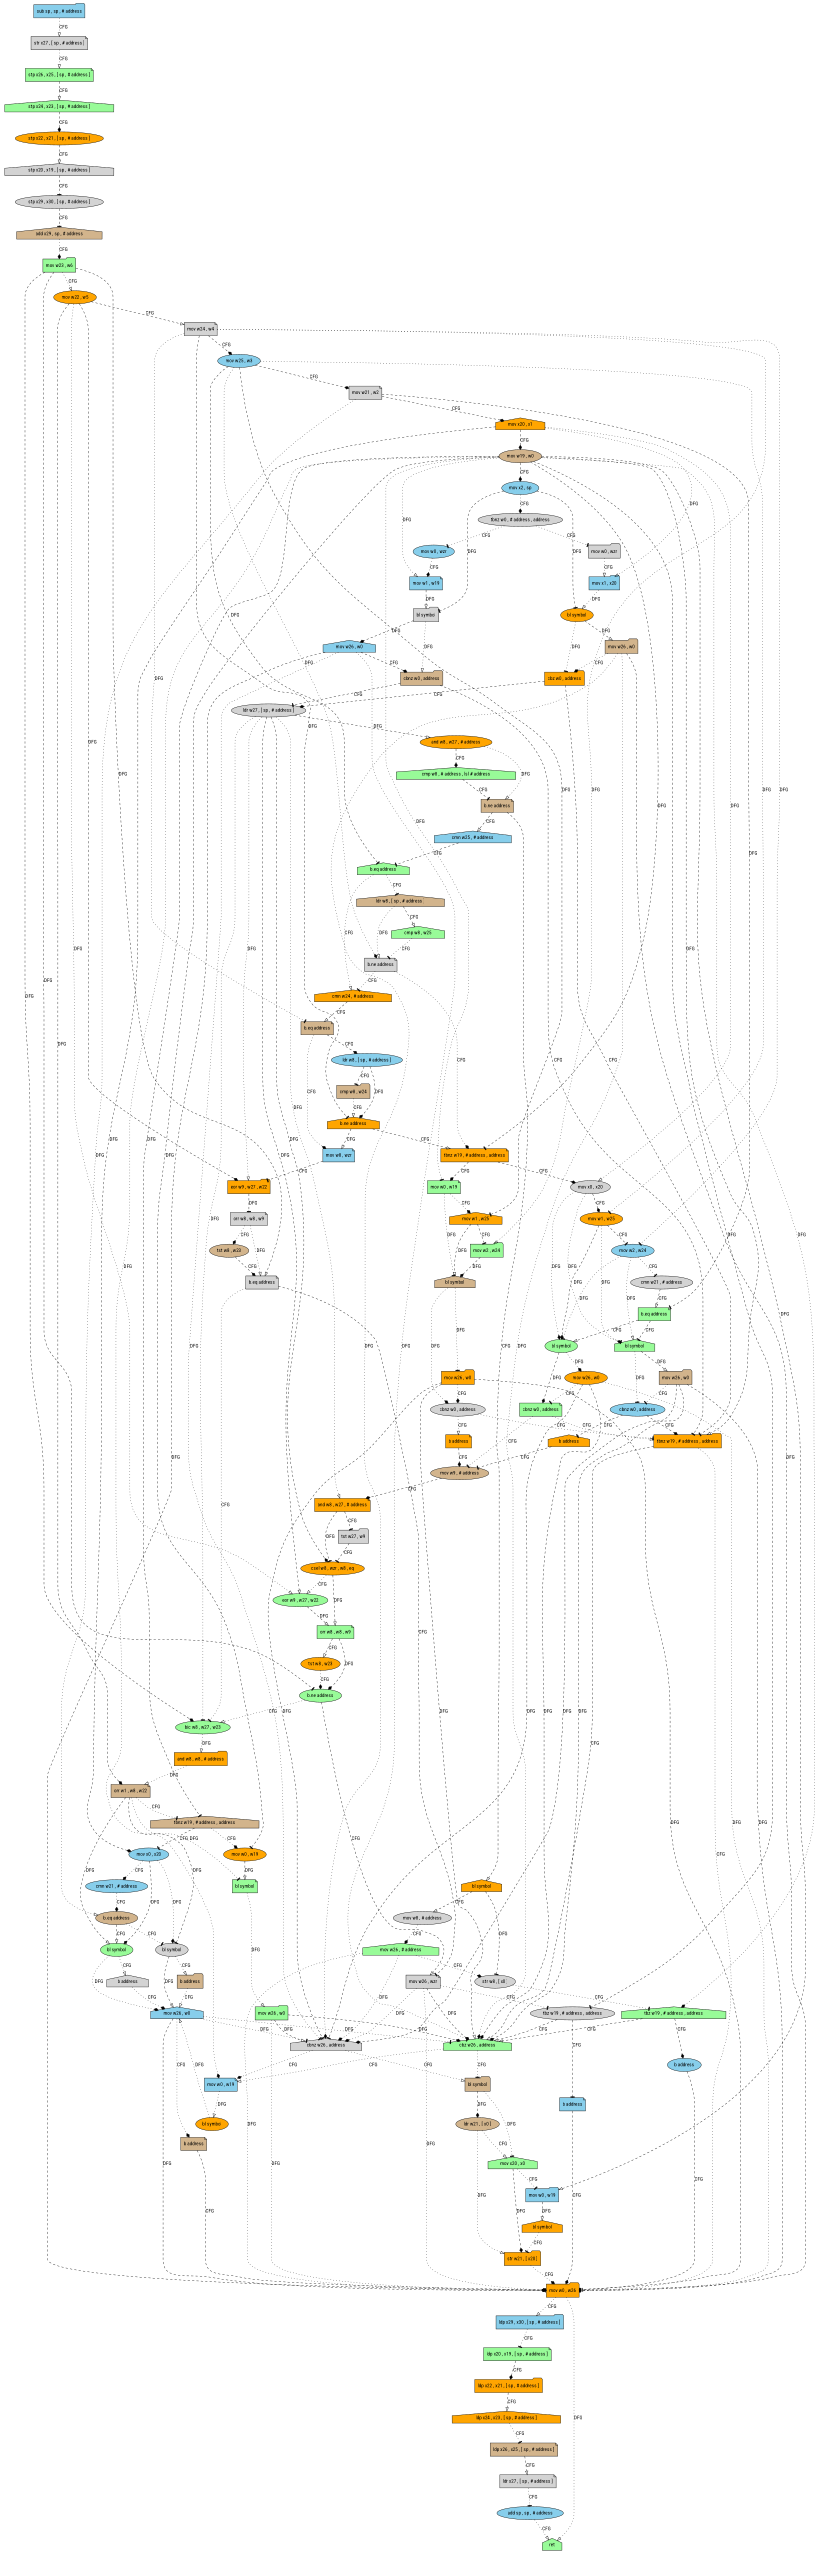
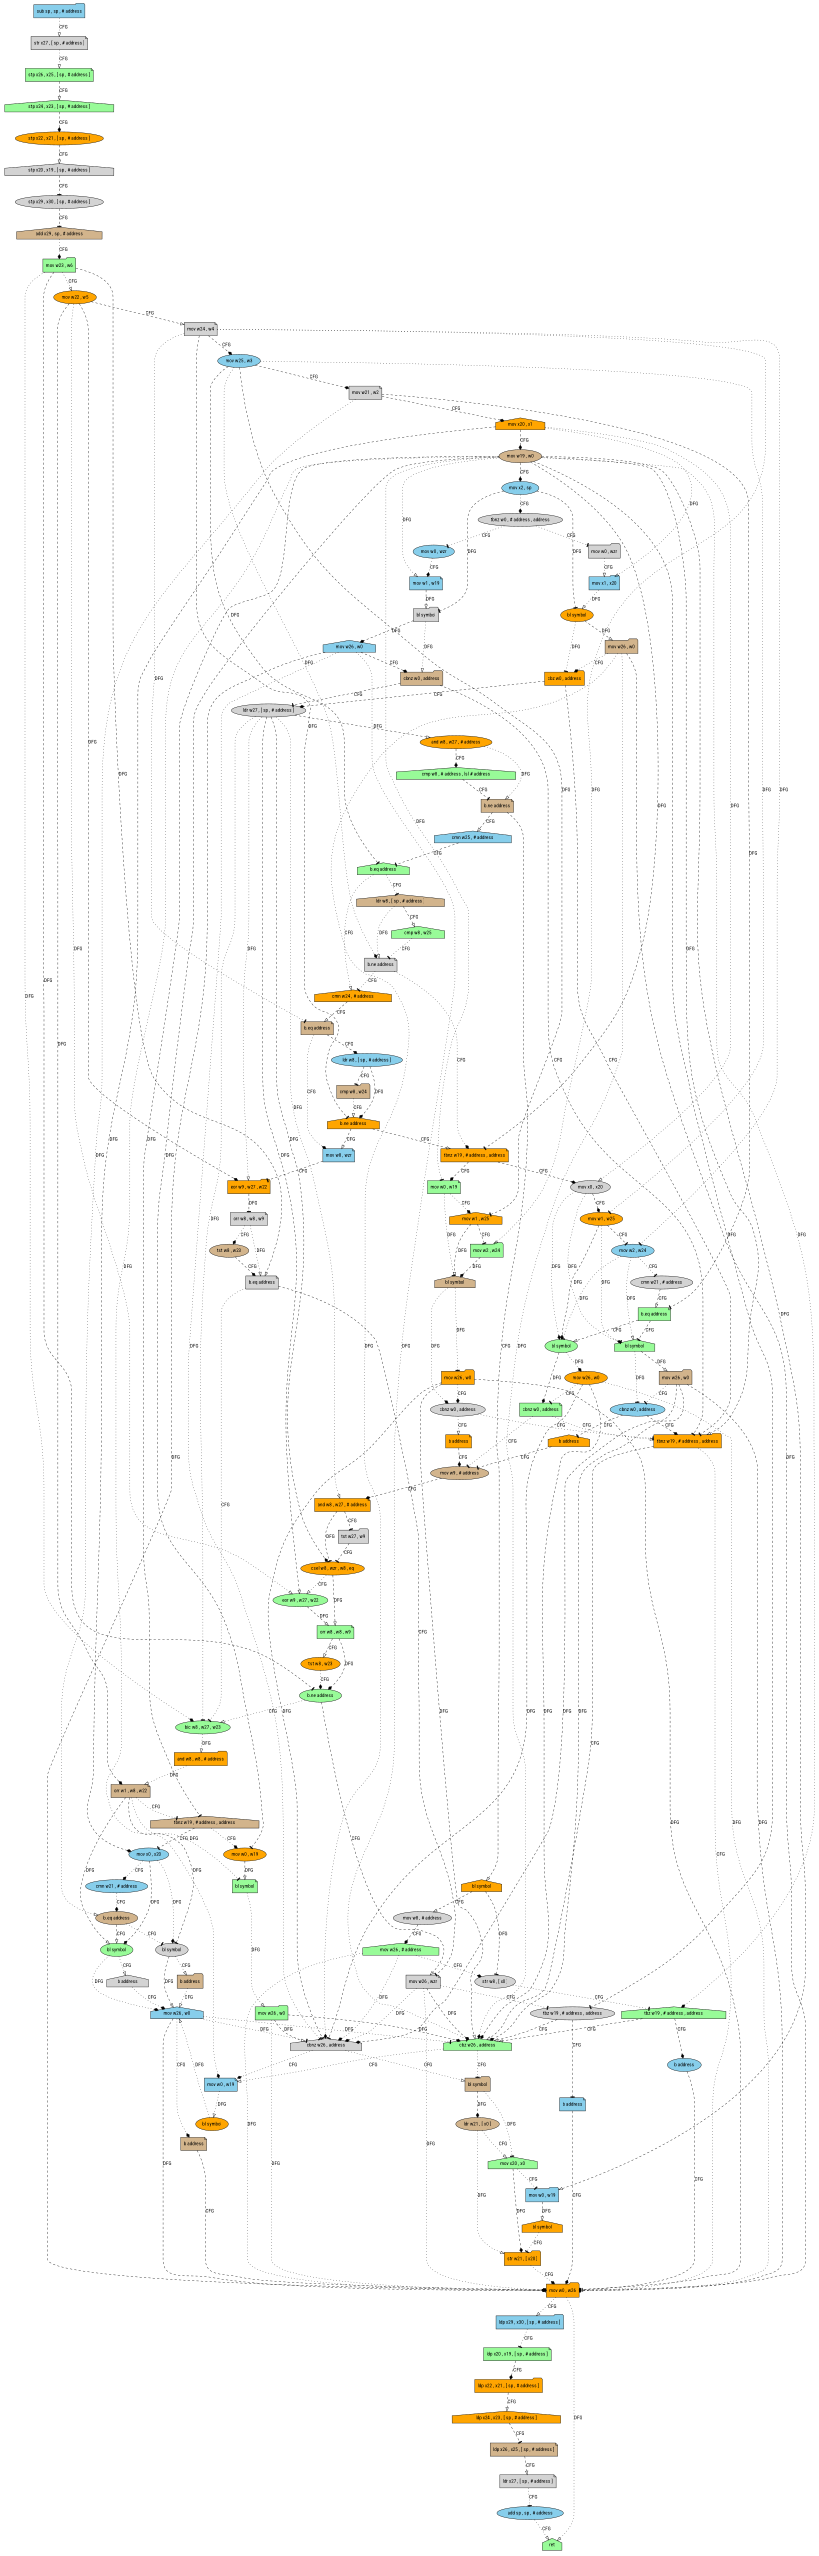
edge "mov w23 , w6" -> "bic w8 , w27 , w23": style dashed -> dotted
edge "mov w8 , # address" -> "mov w26 , # address": style dotted -> dashed
edge "ldp x24 , x23 , [ sp , # address ]" -> "ldp x26 , x25 , [ sp , # address ]": style dotted -> dashed
